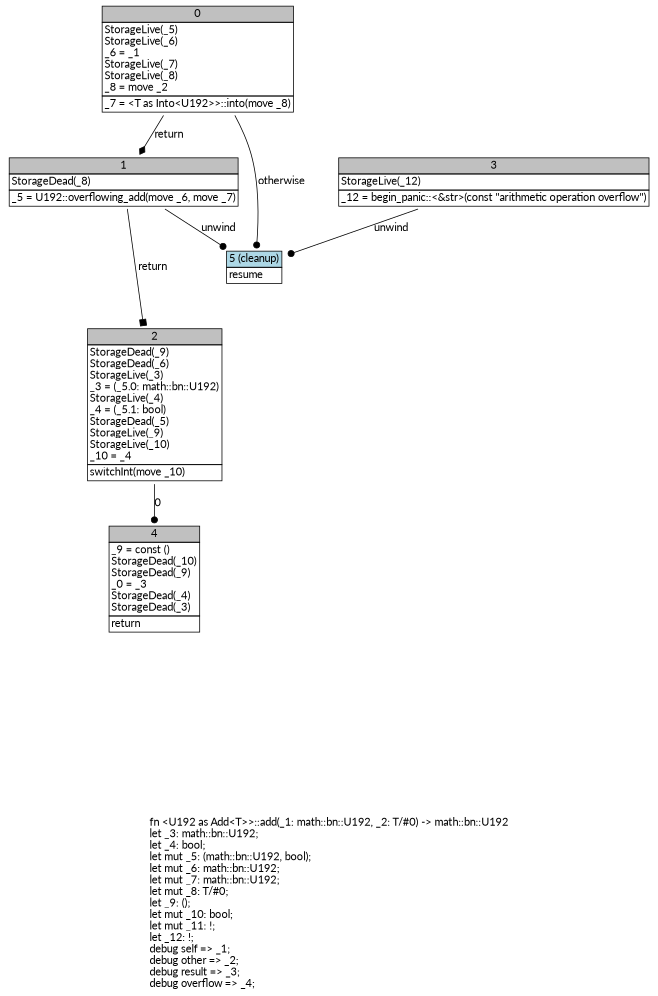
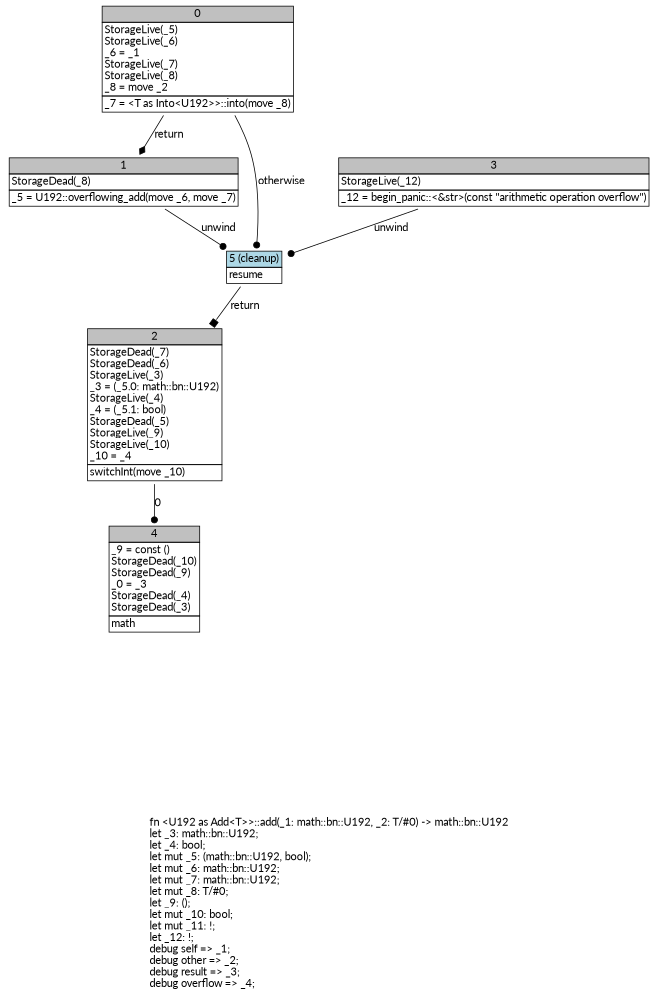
edge "1" -> "2": now "5 (cleanup)" -> "2"
node "2": text "StorageDead(_9)" -> "StorageDead(_7)"
node "4": text "return" -> "math"
